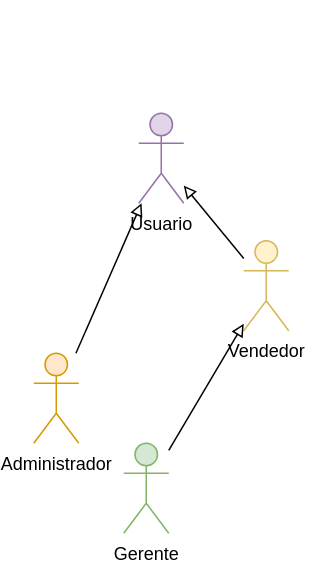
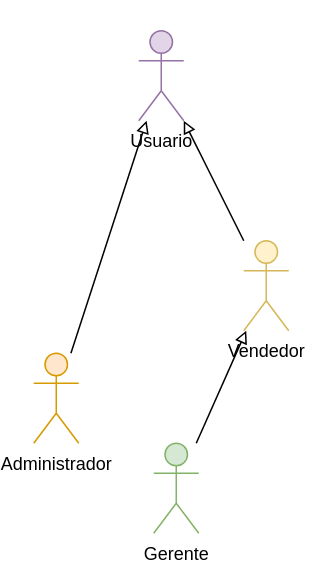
node "Usuario": moved (161, 158) -> (161, 76)
node "Gerente": moved (146, 488) -> (176, 488)
